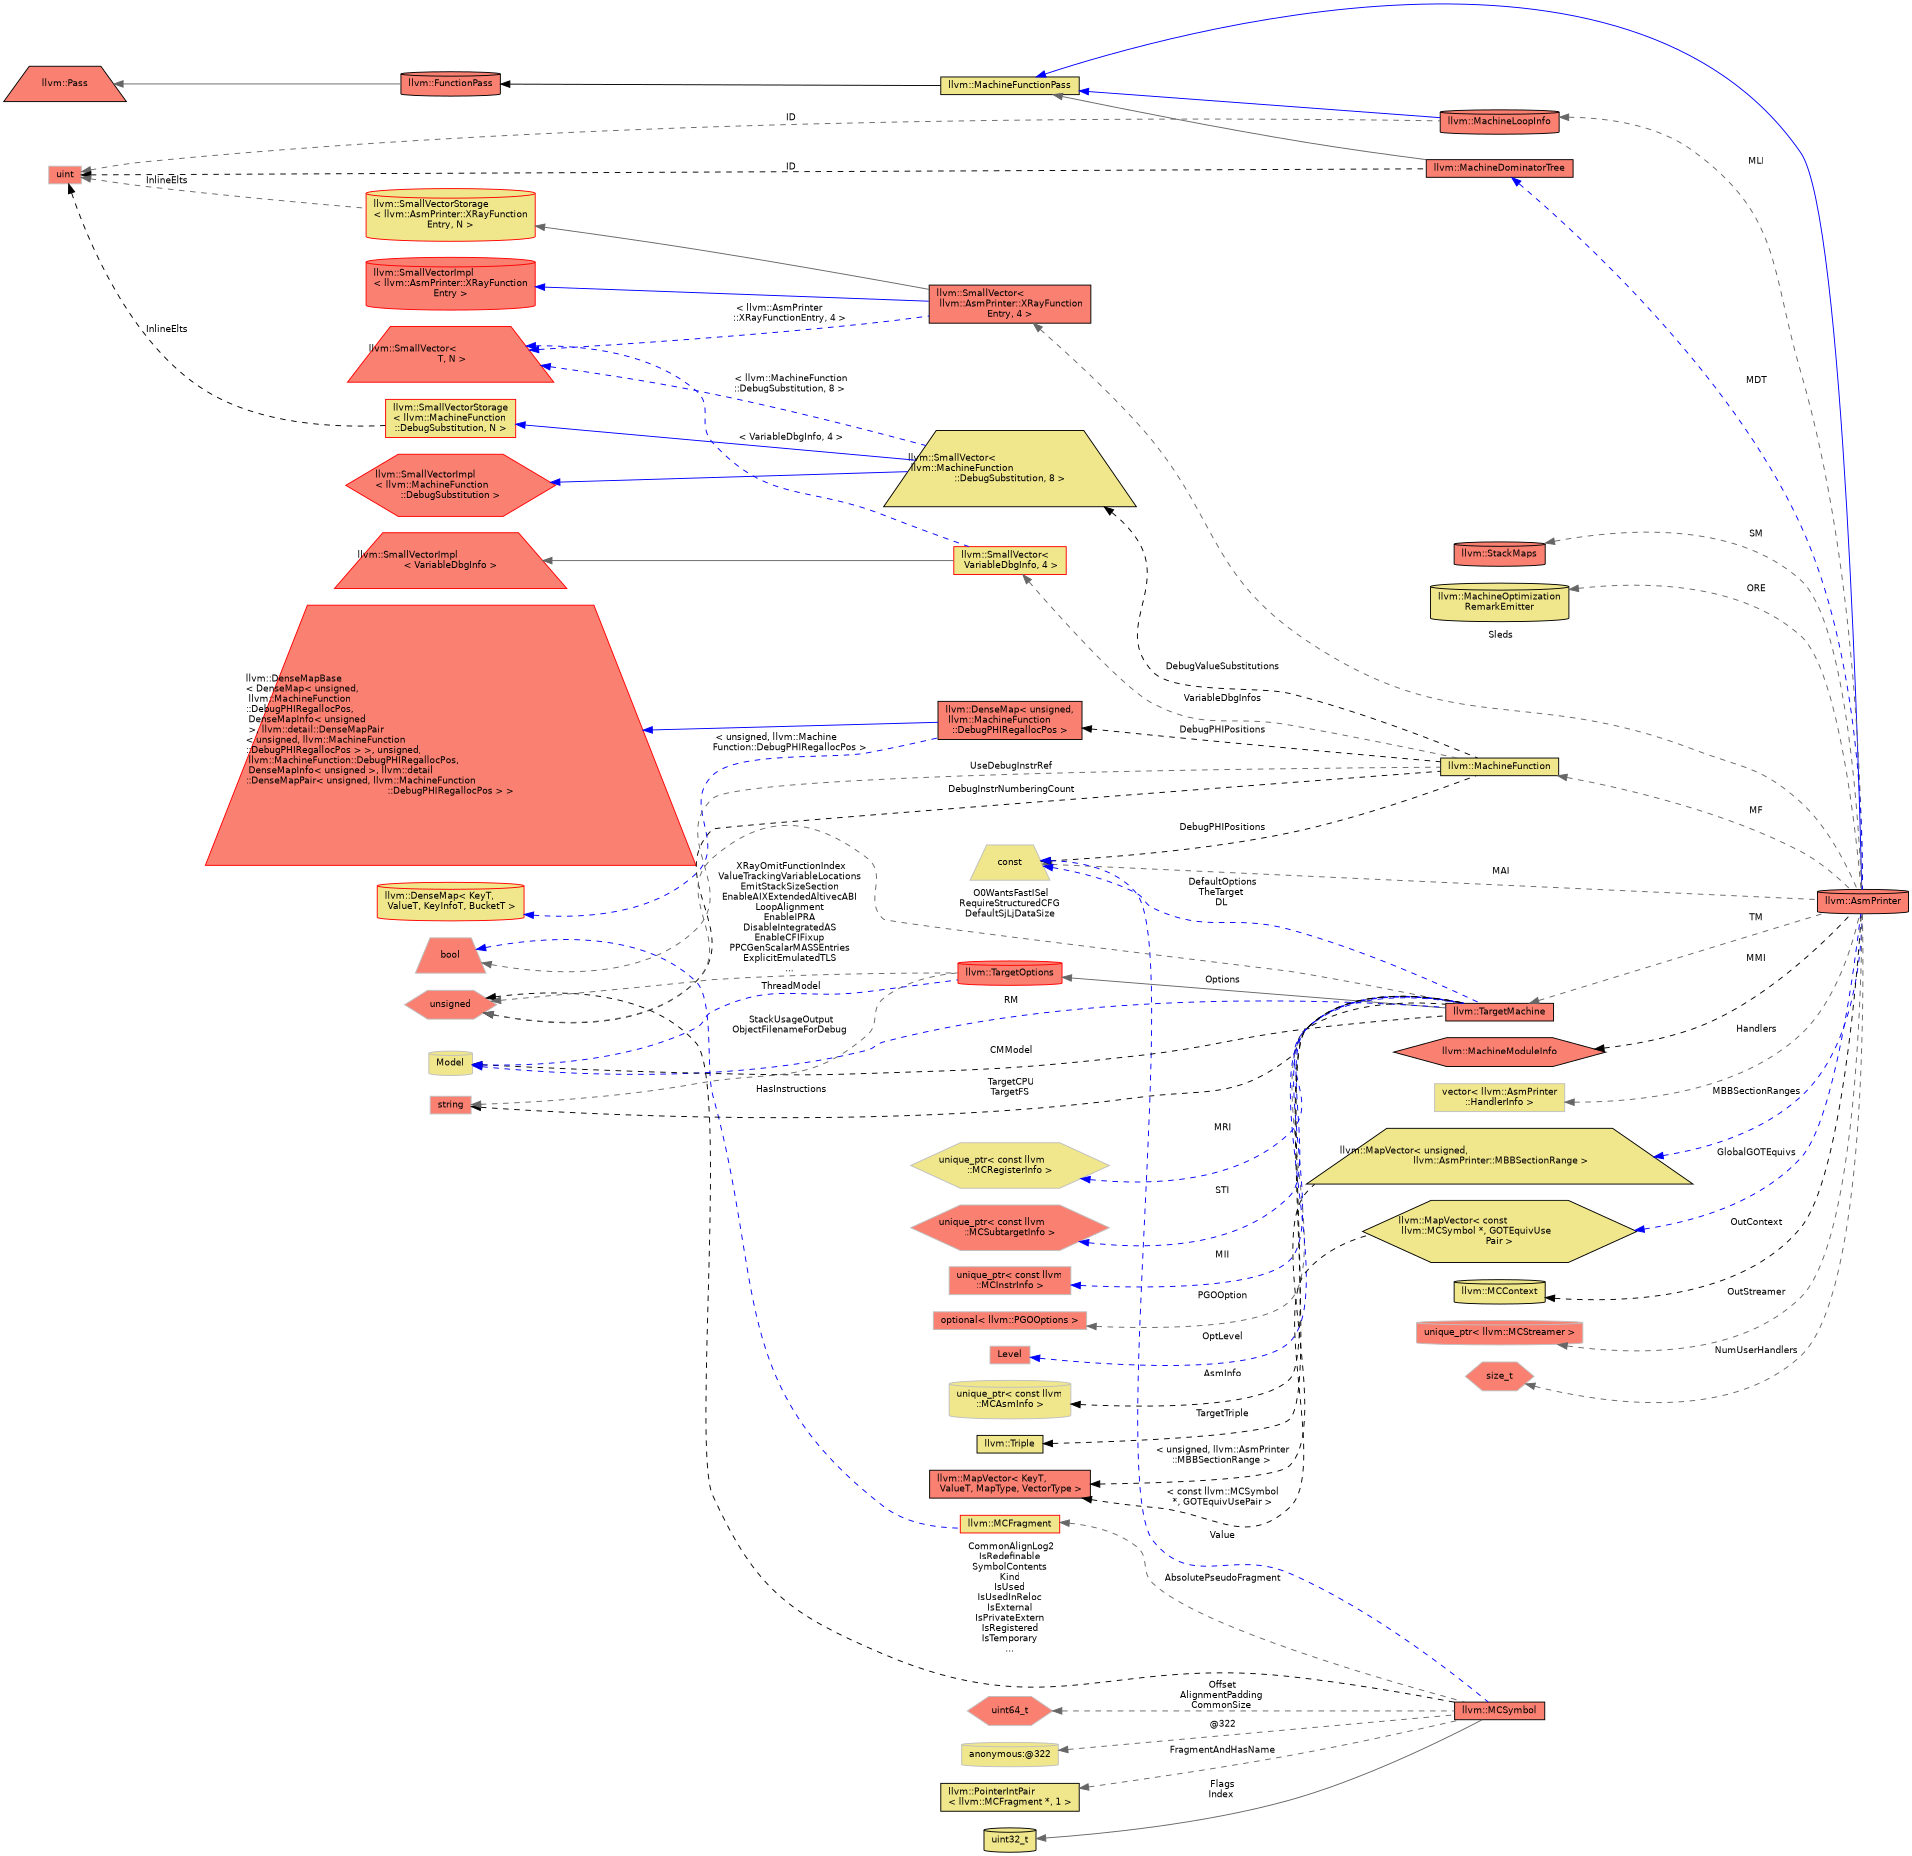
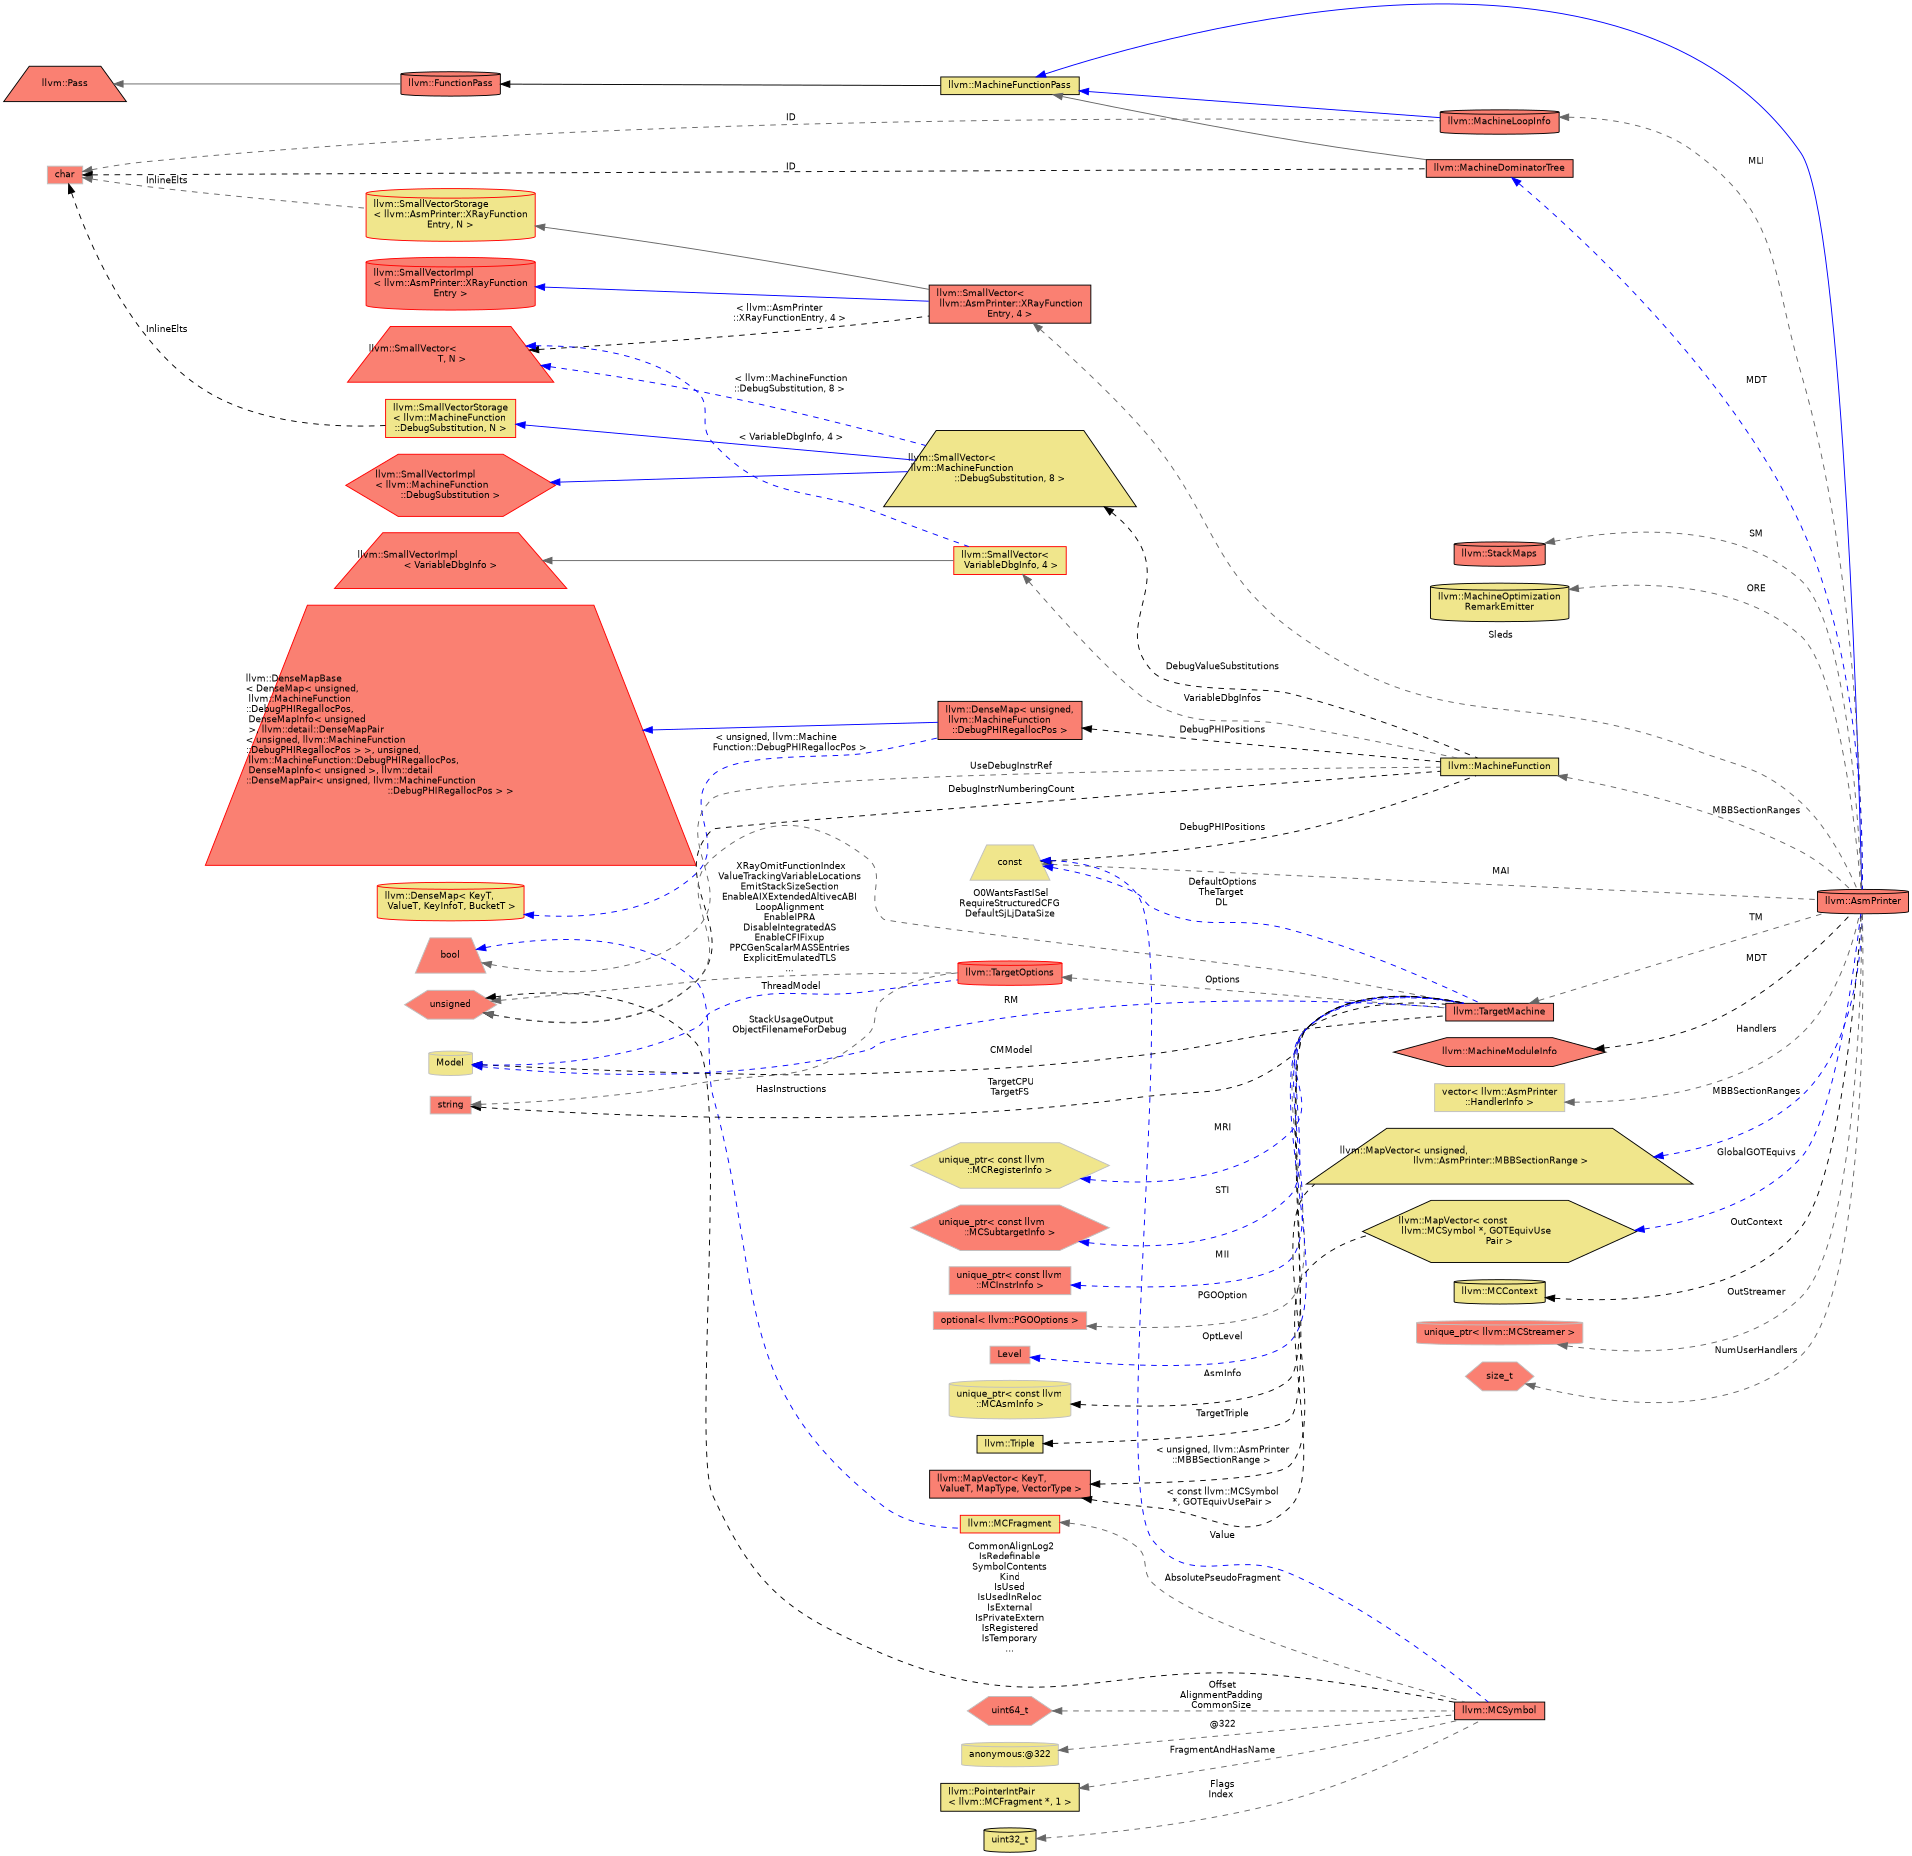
node "uint": label "uint" -> "char"
edge "llvm::SmallVector< llvm::AsmPrinter::XRayFunction Entry, 4 >" -> "llvm::SmallVector< T, N >": color blue -> black
edge "llvm::AsmPrinter" -> "llvm::MachineFunction": label " MF" -> " MBBSectionRanges"
edge "llvm::AsmPrinter" -> "llvm::MachineModuleInfo": label " MMI" -> " MDT"
edge "llvm::TargetMachine" -> "llvm::TargetOptions": style solid -> dashed
edge "llvm::MCSymbol" -> "uint32_t": style solid -> dashed
